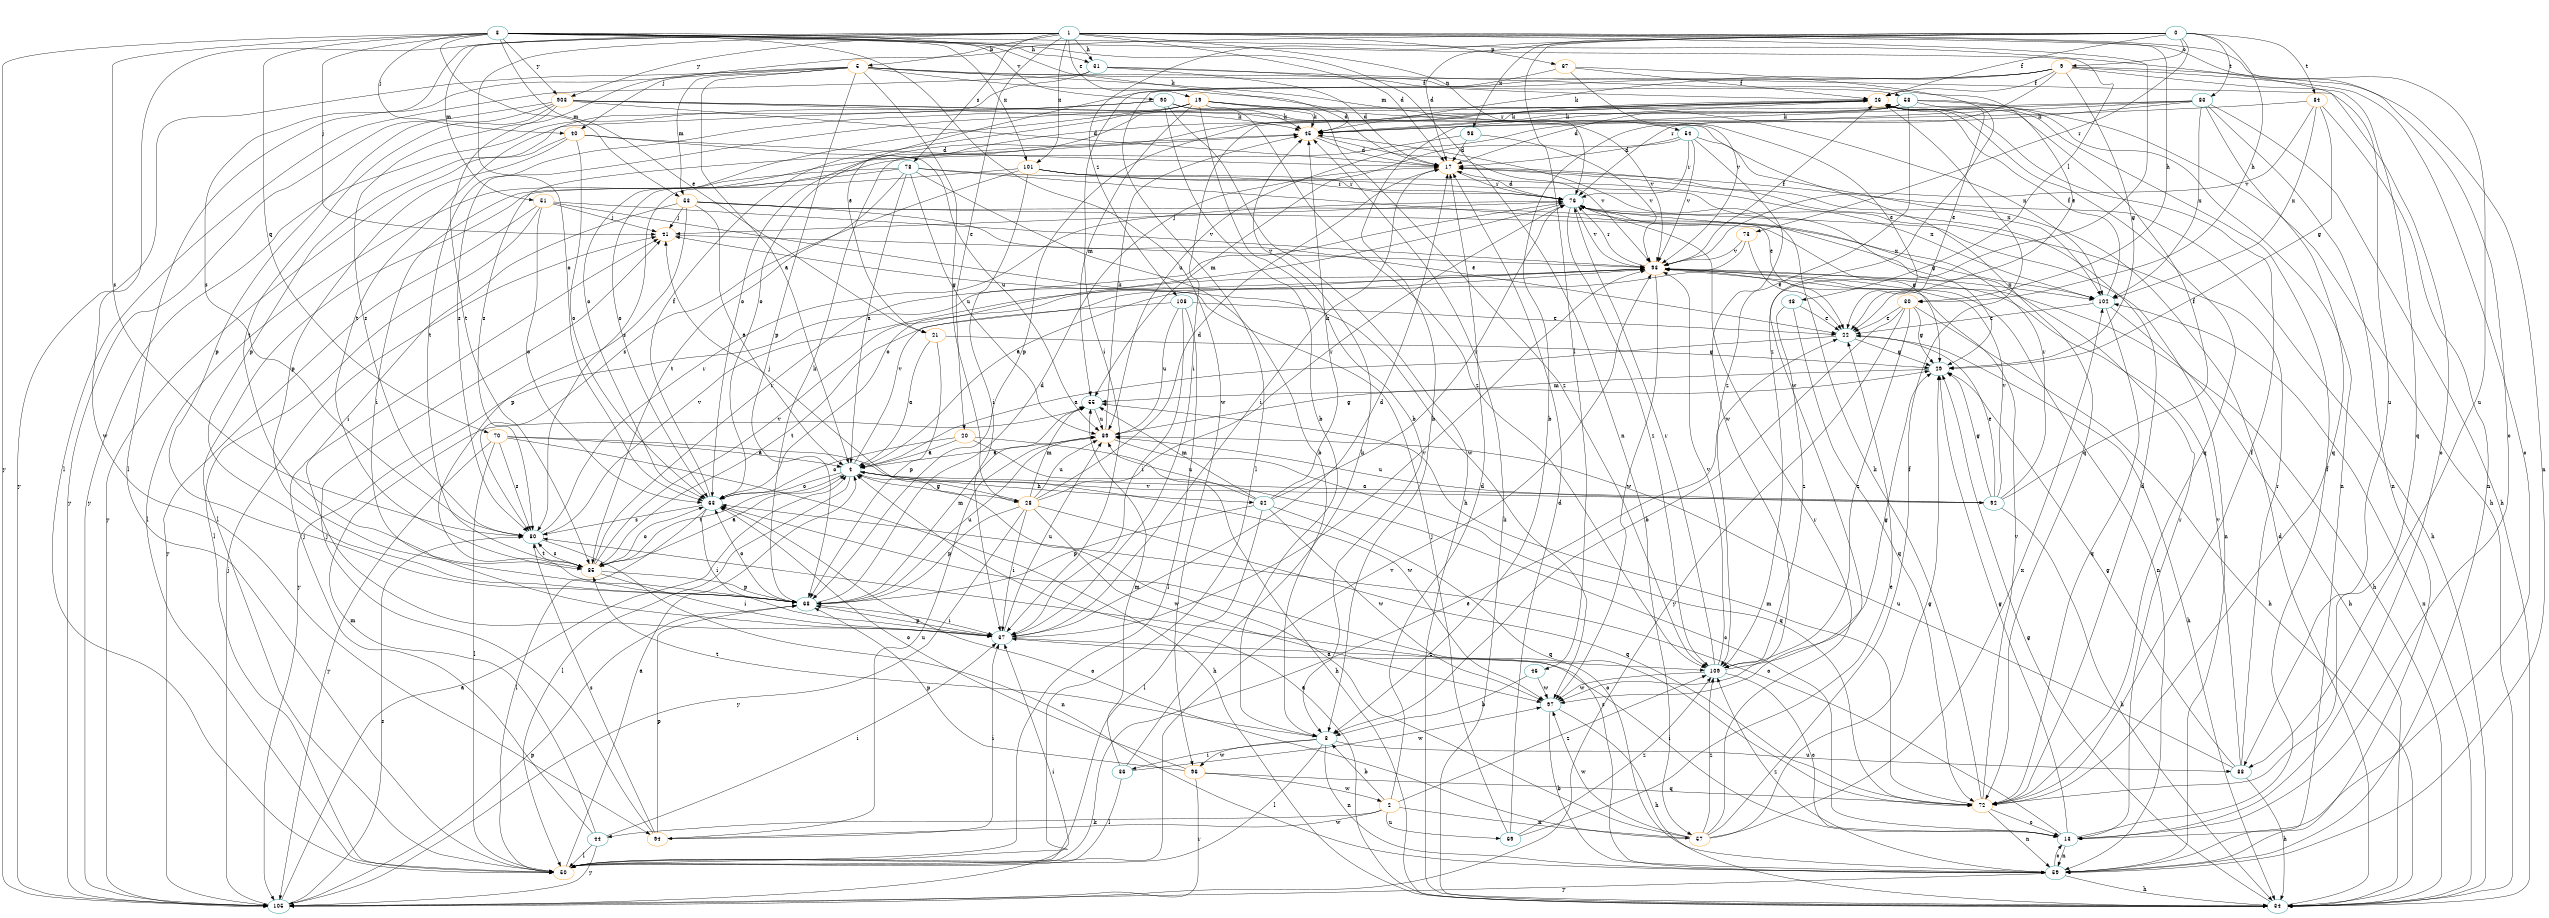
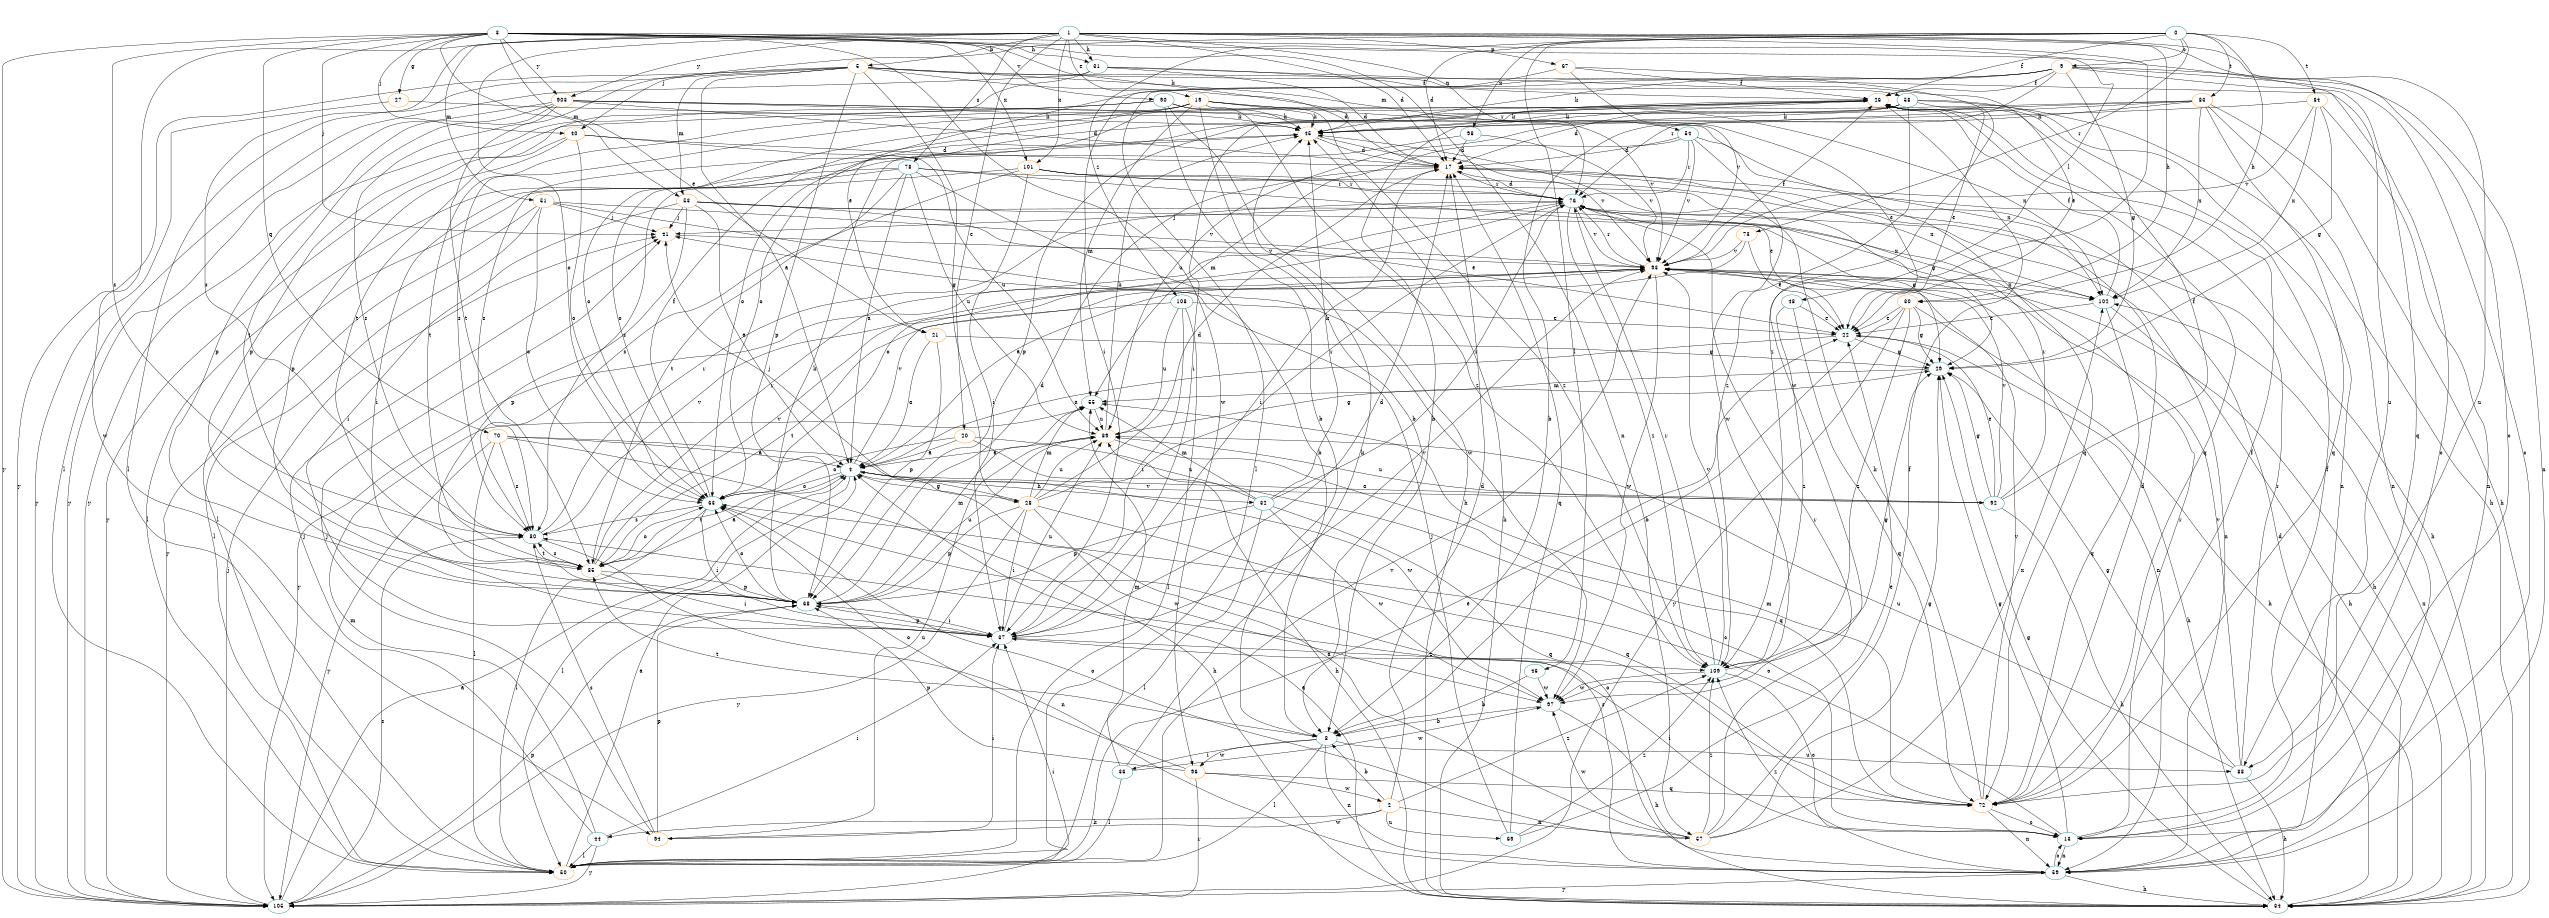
node "27": added
node "83": color teal -> darkorange
edge "69" -> "17": label "d" -> "q"
edge "97" -> "59": now "97" -> "8"
